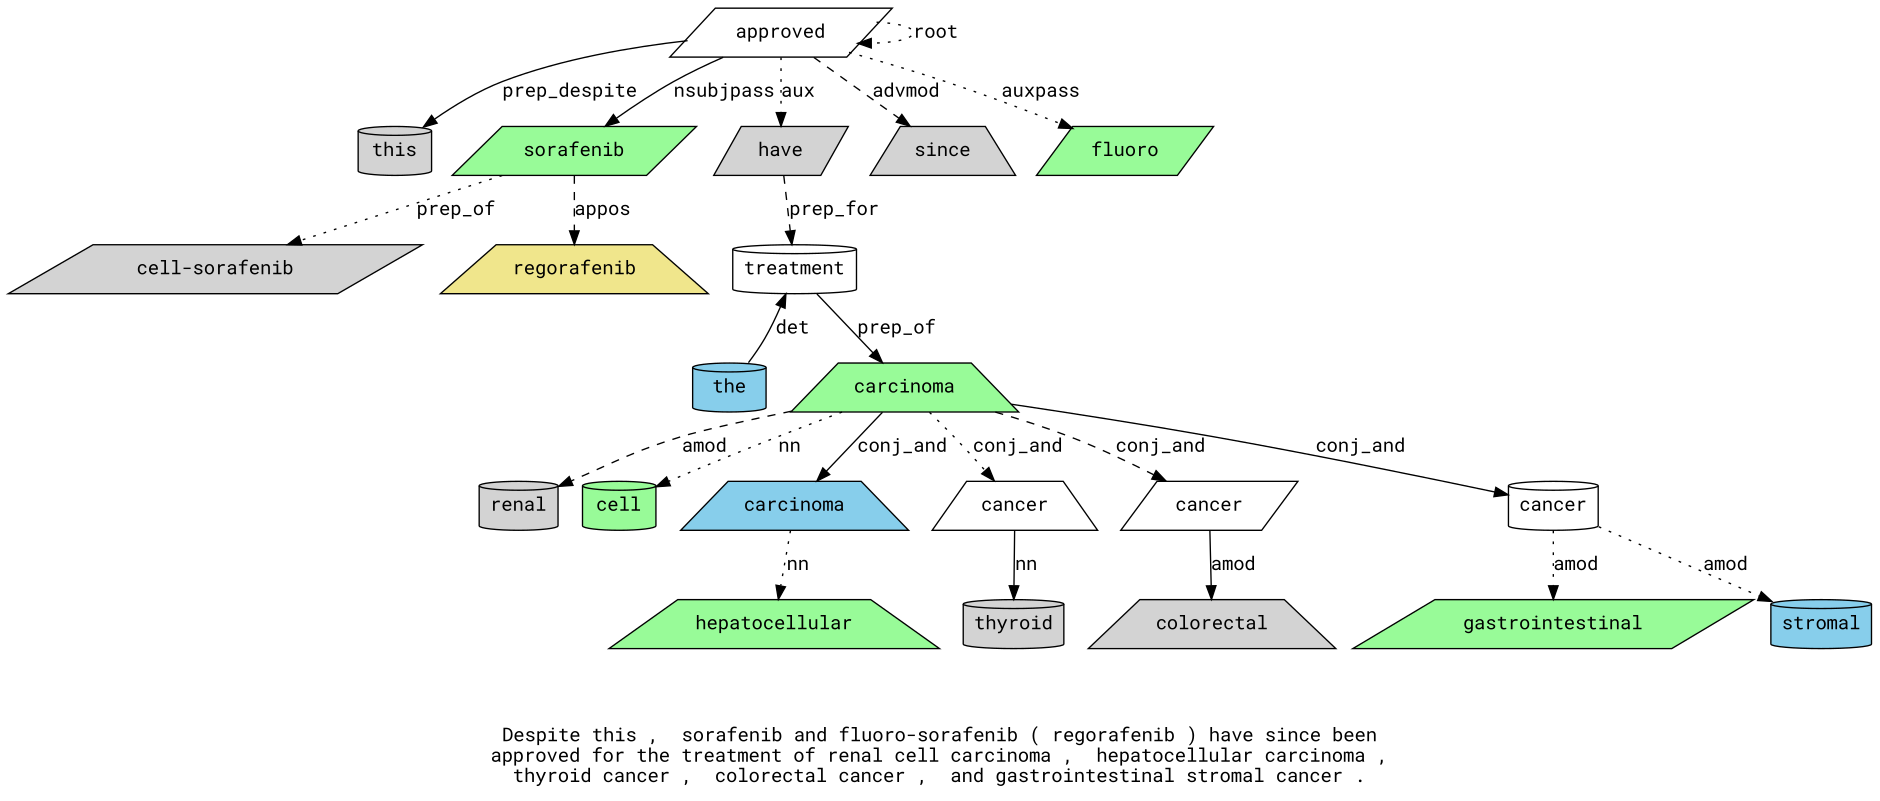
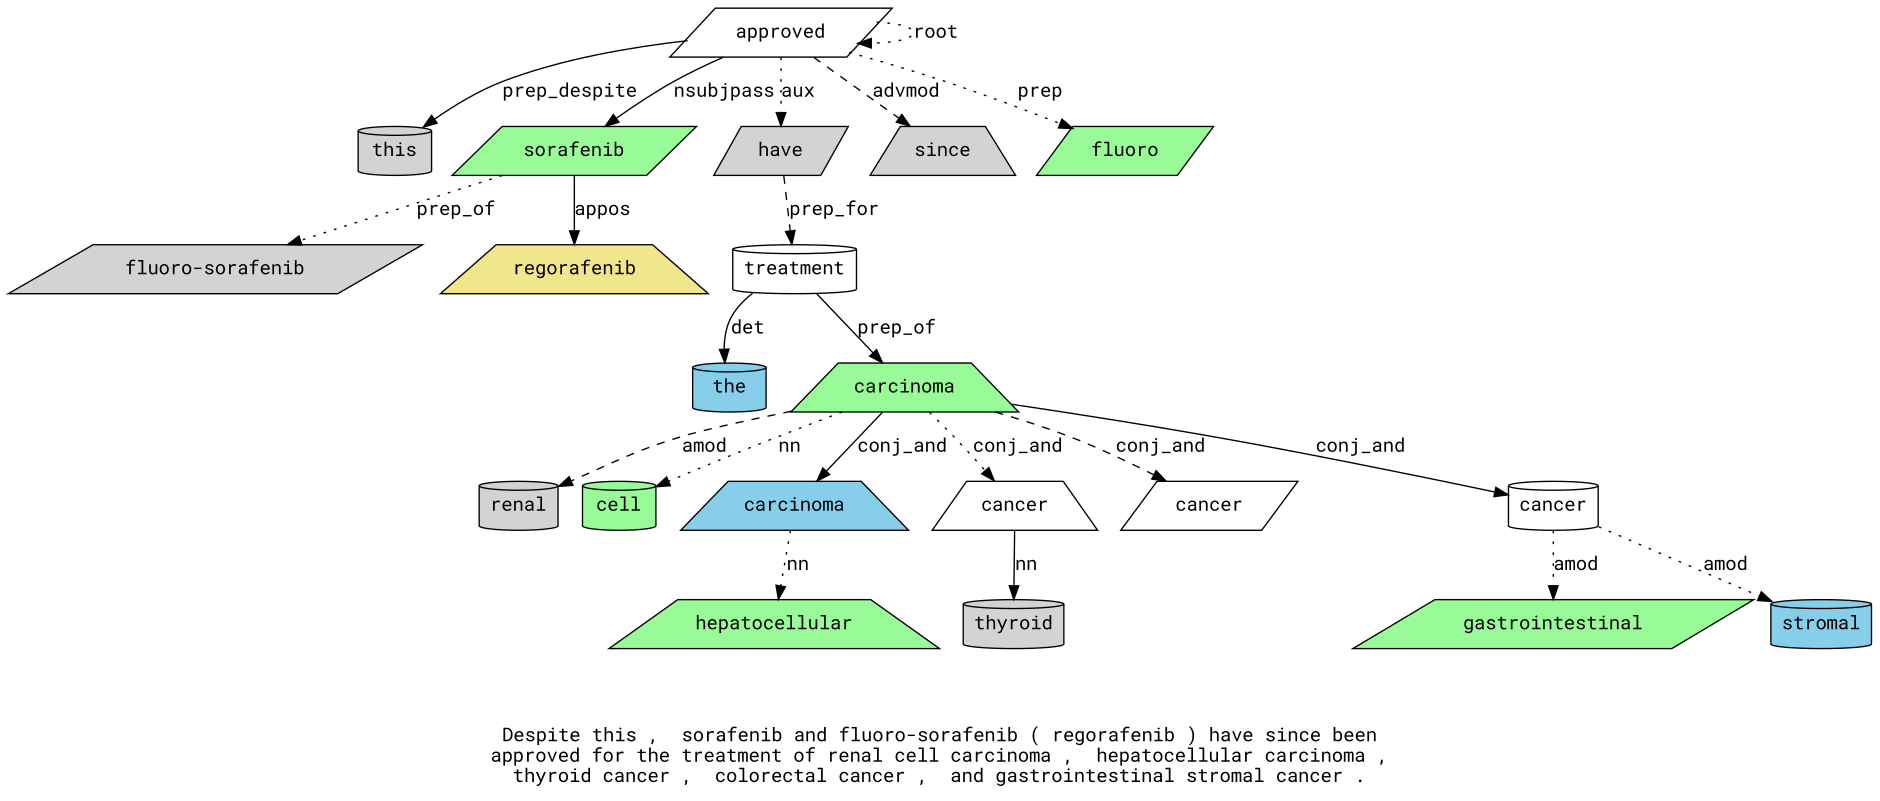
edge "approved" -> "fluoro": label "auxpass" -> "prep"
edge "sorafenib" -> "regorafenib": style dashed -> solid
node "cell-sorafenib": label "cell-sorafenib" -> "fluoro-sorafenib"
edge "the" -> "treatment": reversed
node "colorectal": removed
